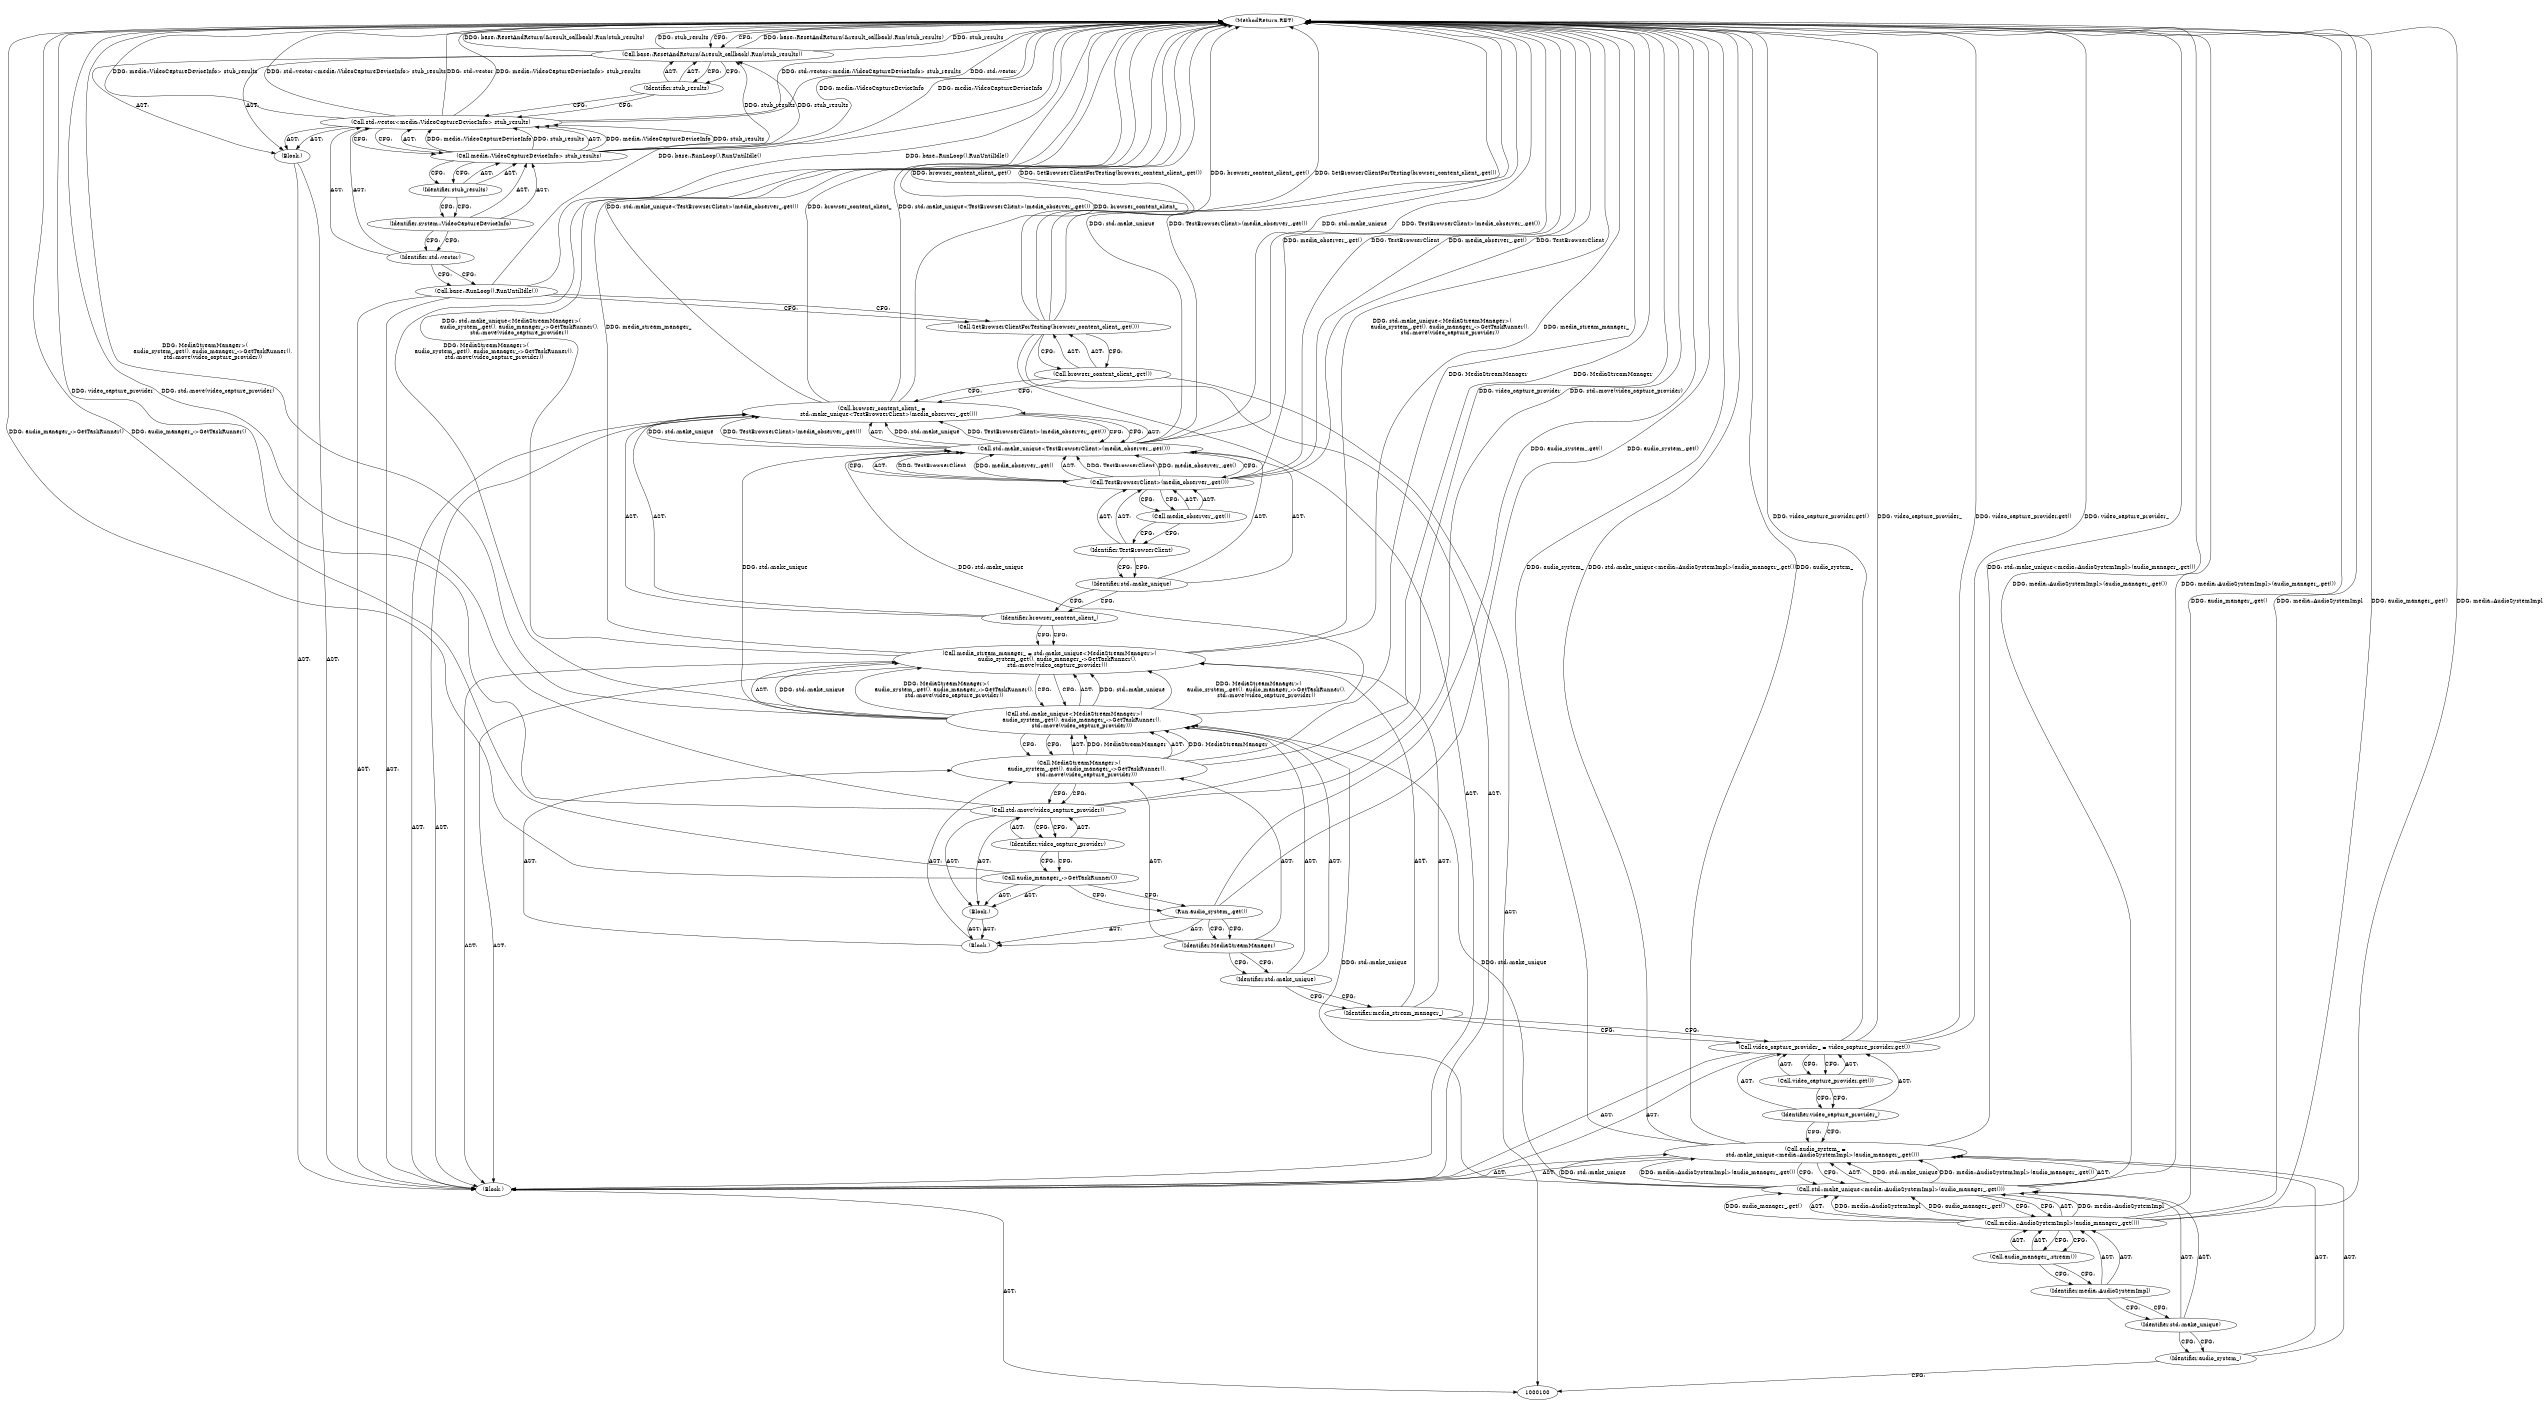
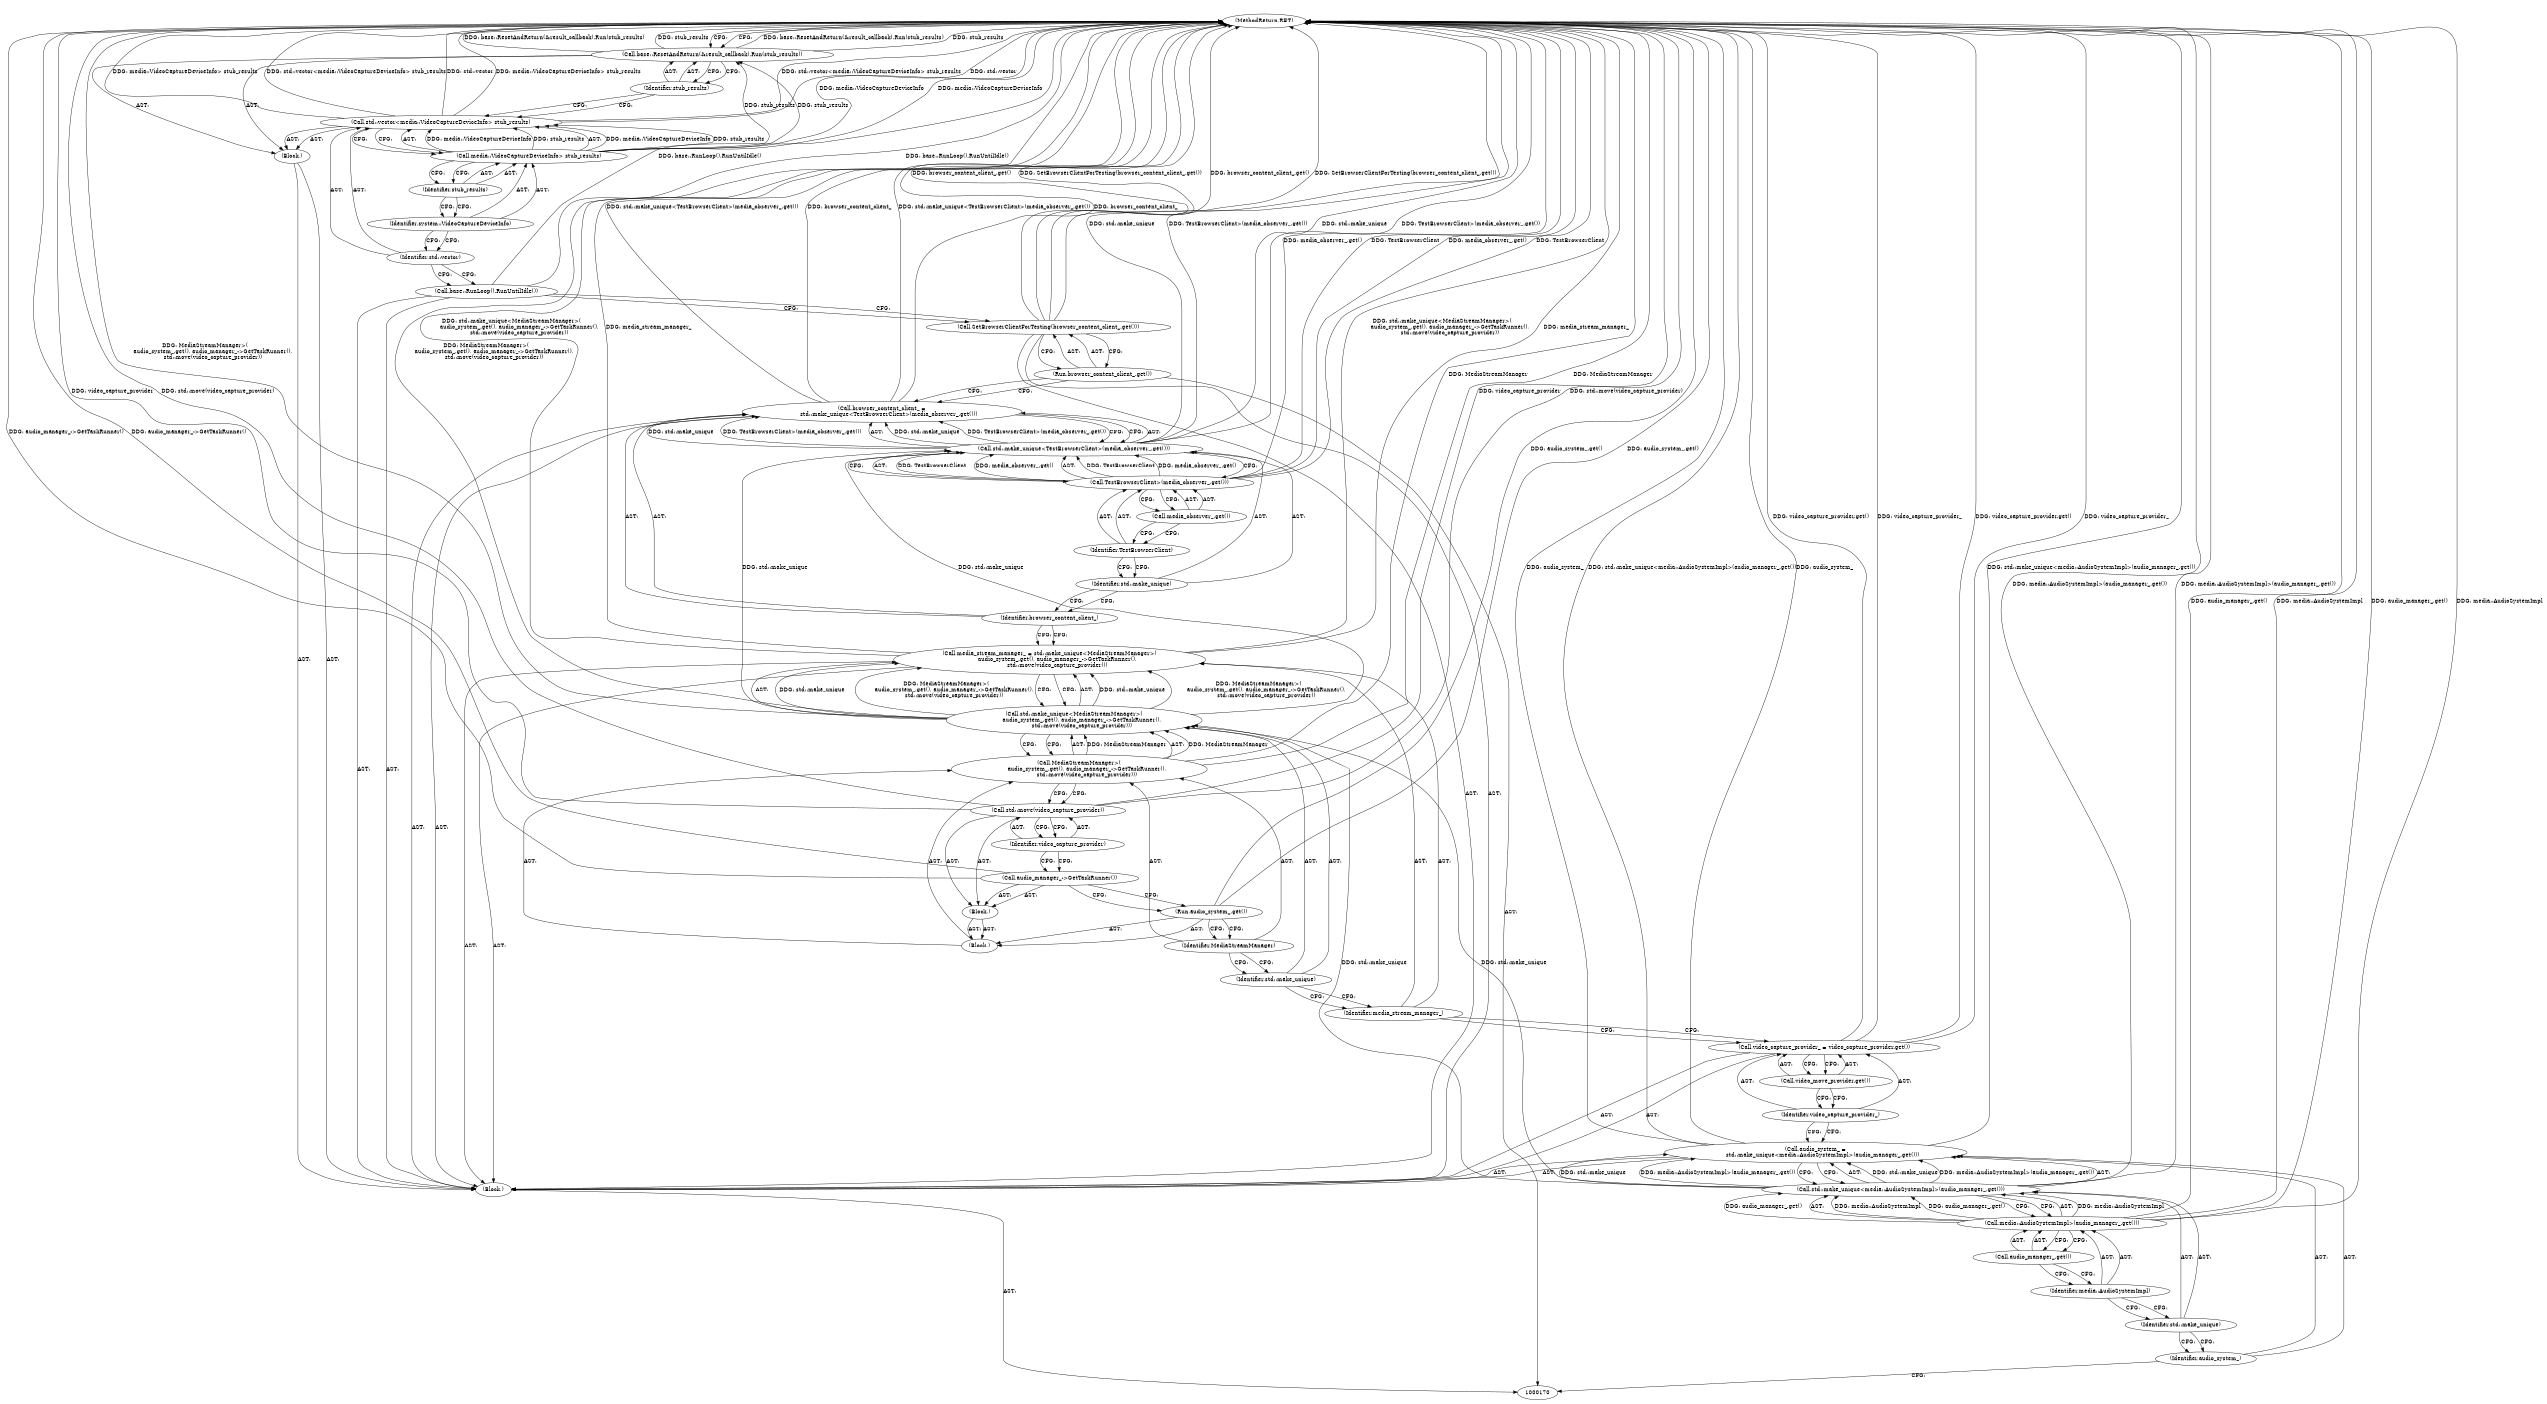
node "(Call,browser_content_client_.get())": label "(Call,browser_content_client_.get())" -> "(Run,browser_content_client_.get())"
node "(Call,video_capture_provider.get())": label "(Call,video_capture_provider.get())" -> "(Call,video_move_provider.get())"
node "(Call,audio_manager_.stream())": label "(Call,audio_manager_.stream())" -> "(Call,audio_manager_.get())"
node "1000100": label "1000100" -> "1000170"
